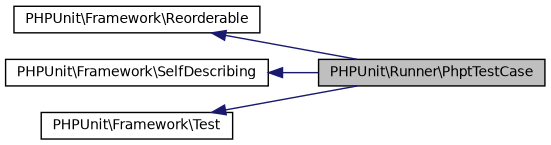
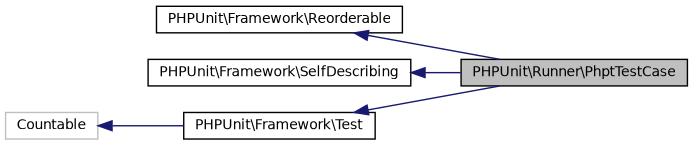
node "Countable": added
